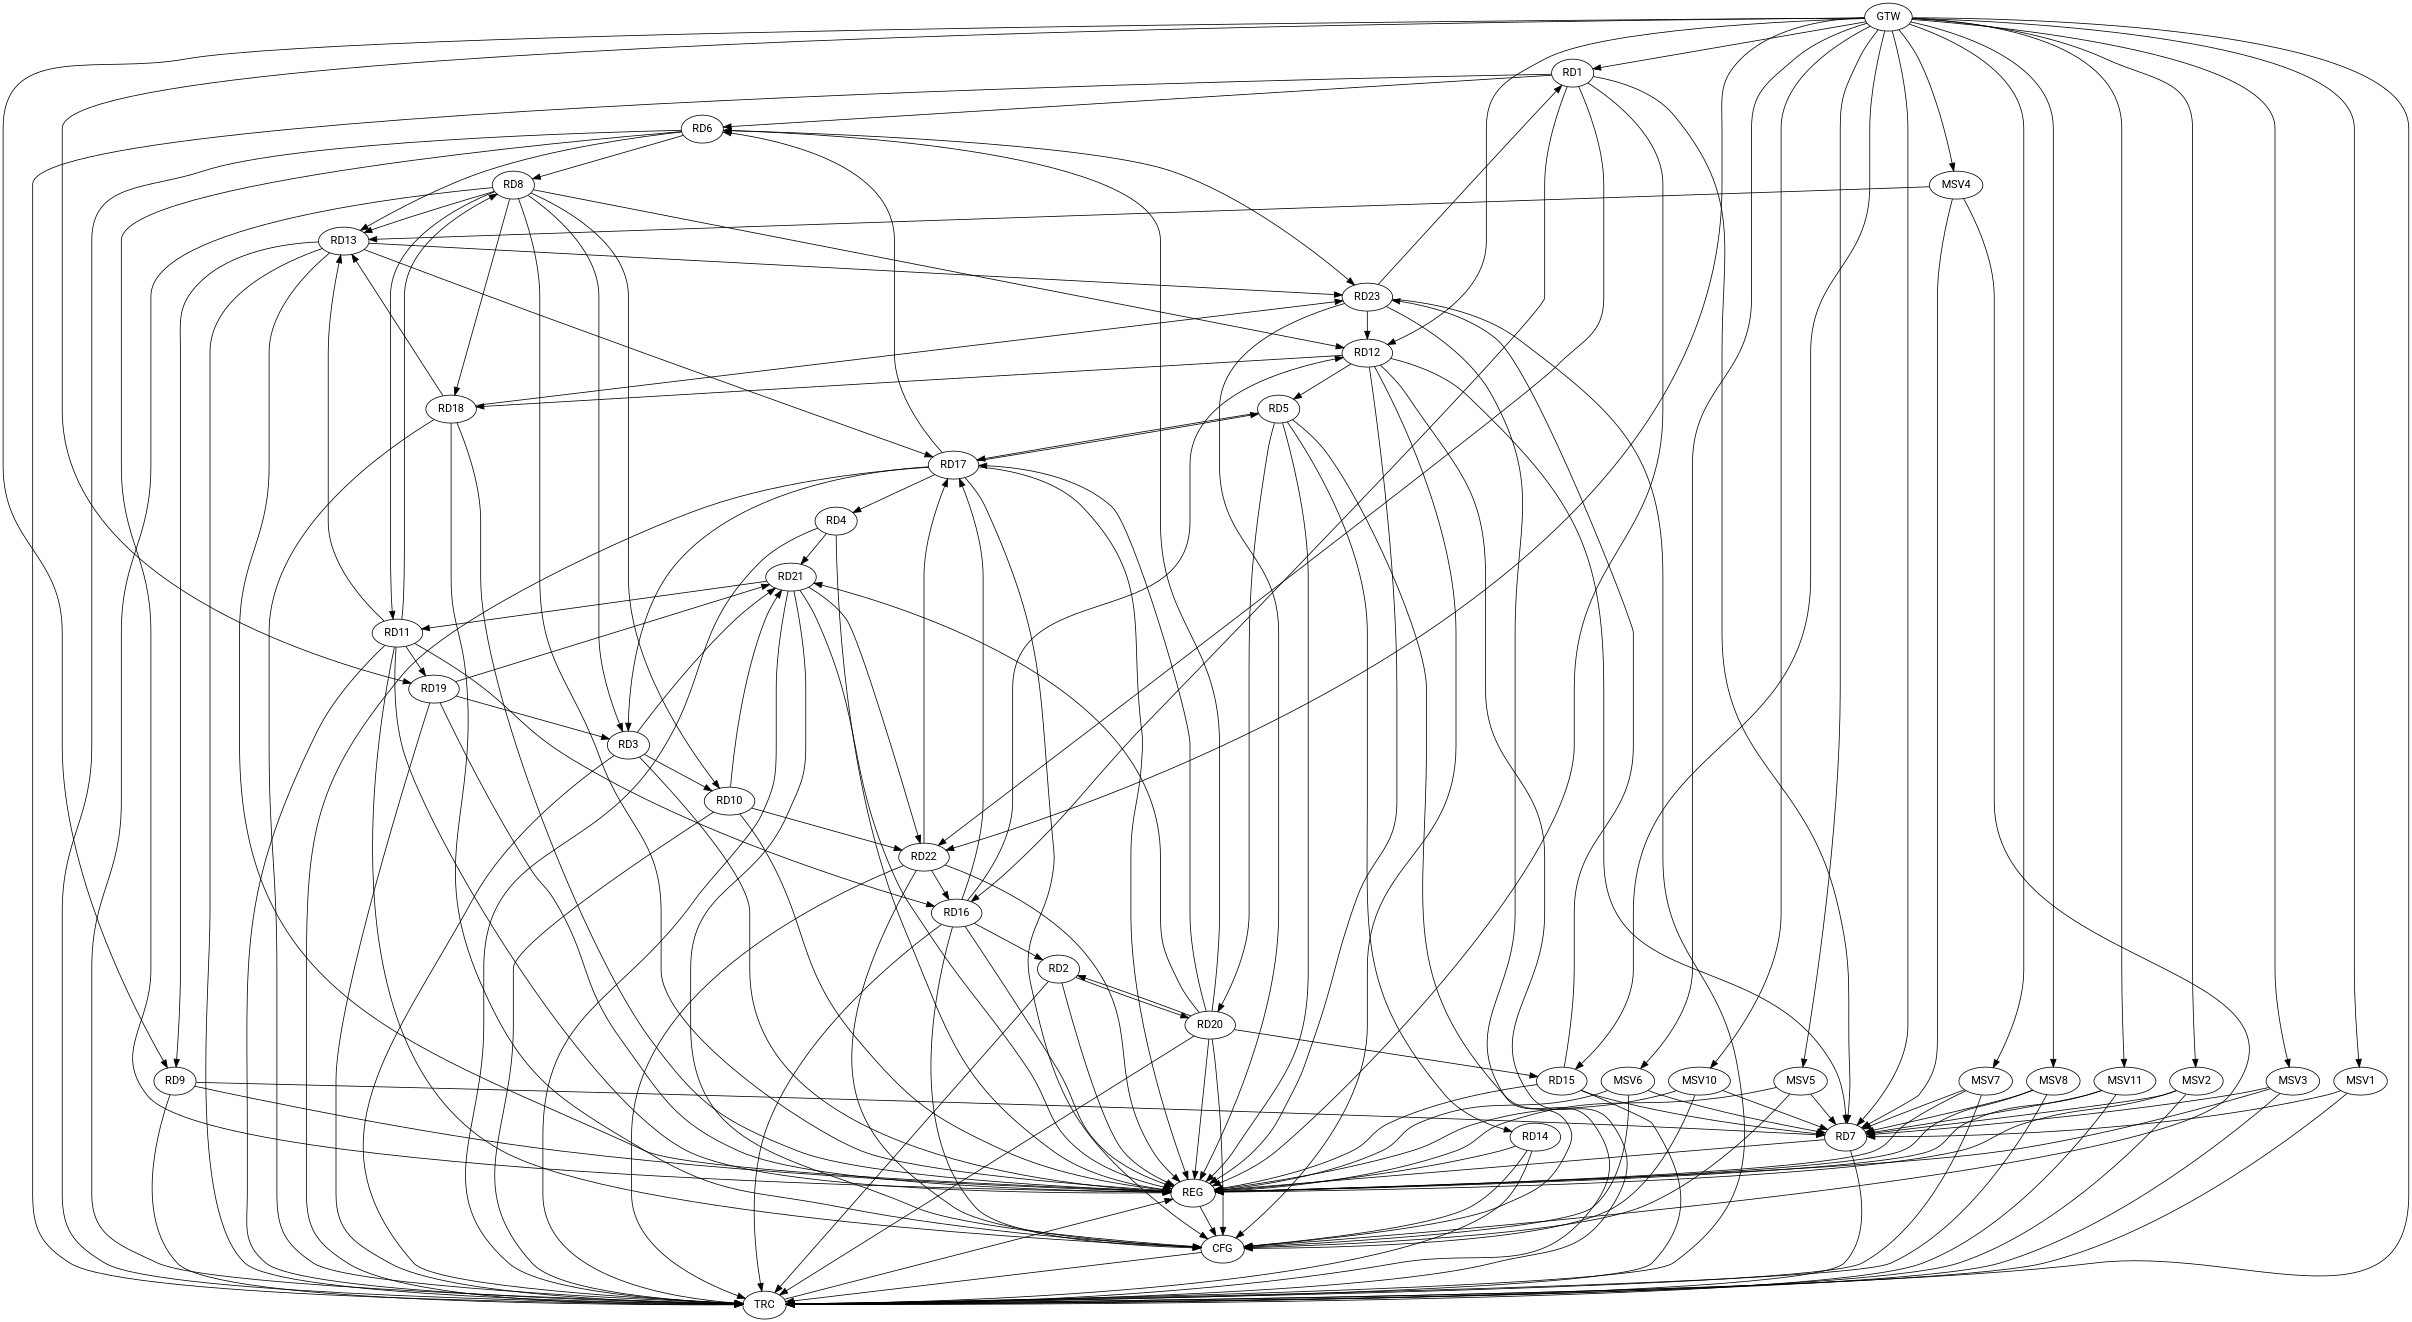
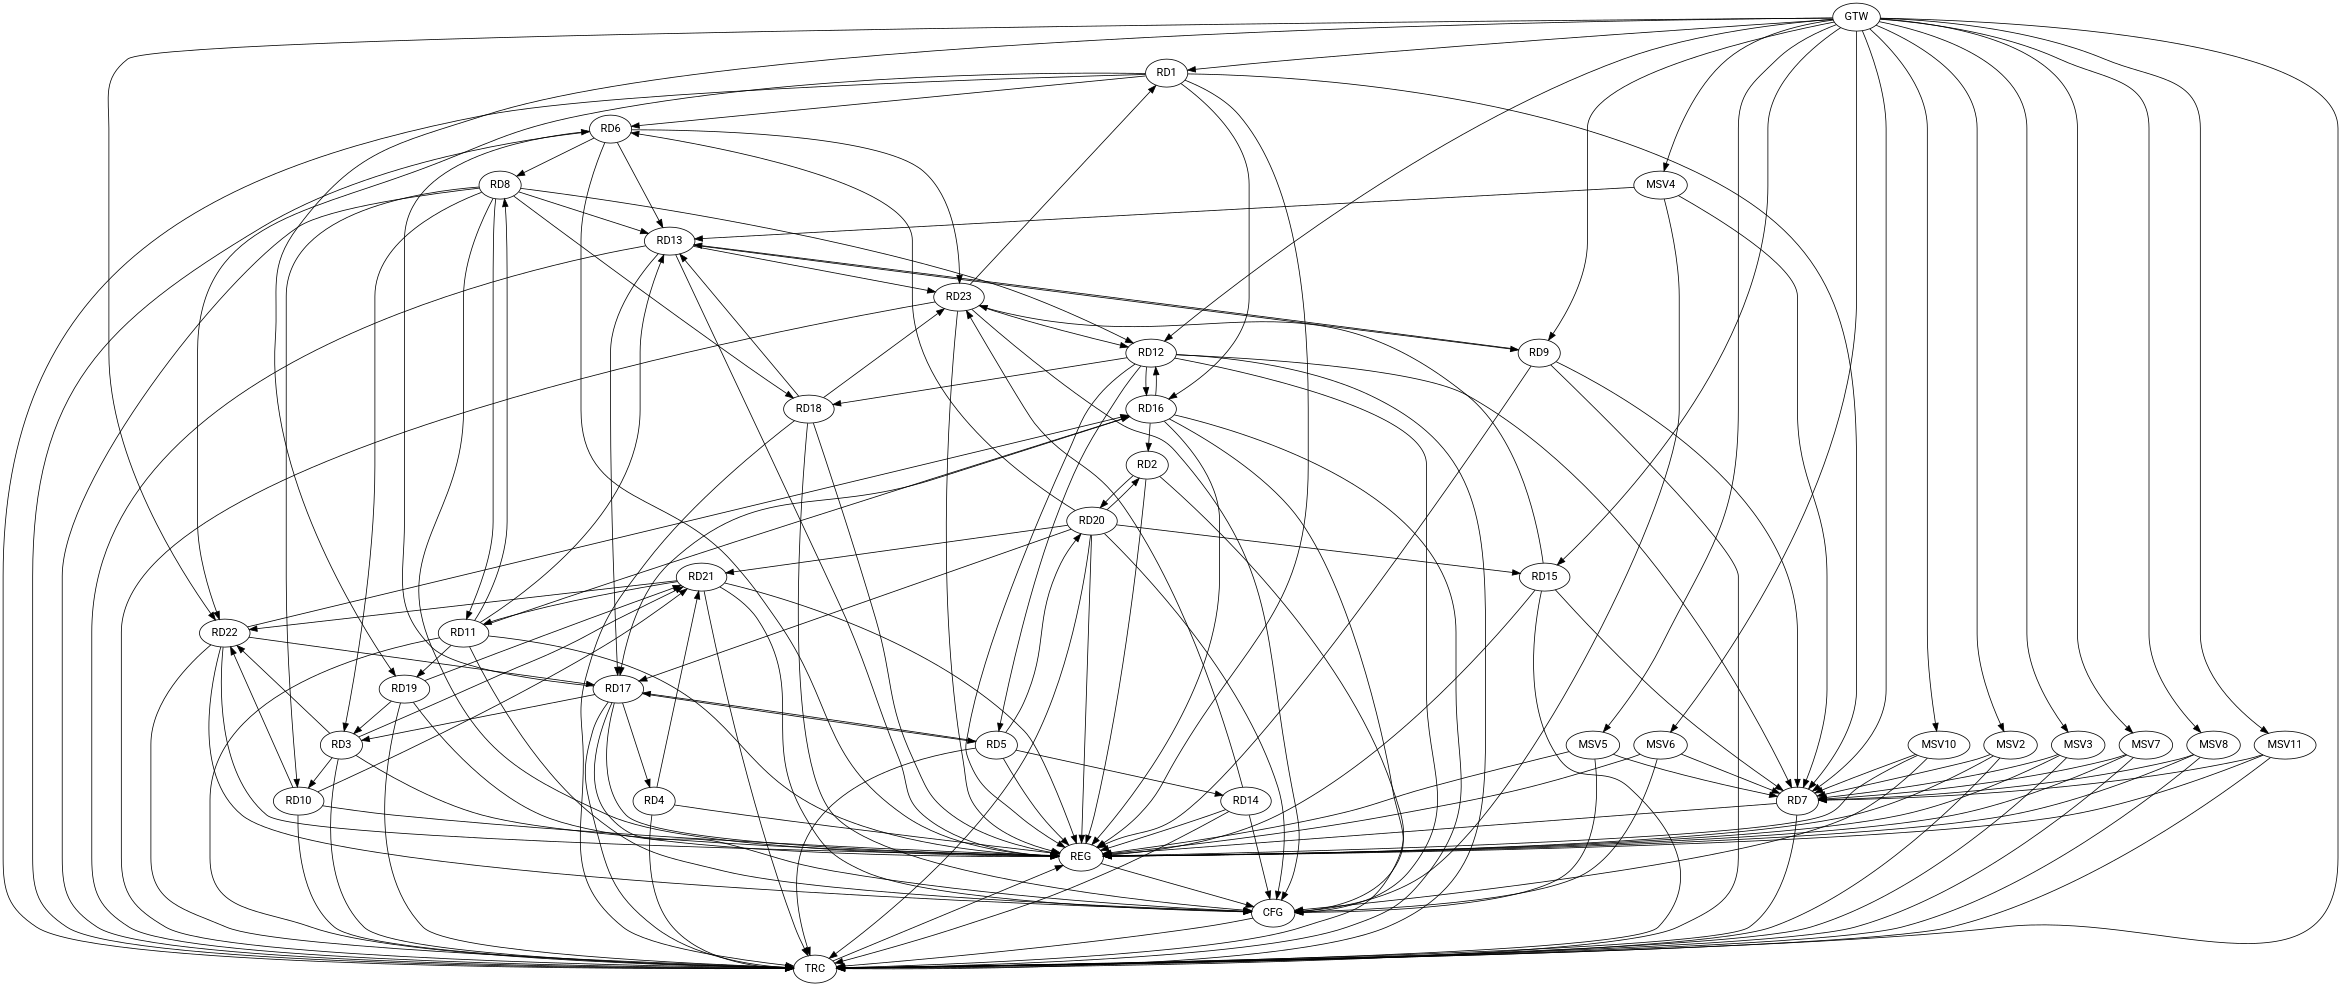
edge "RD9" -> "RD13": added
edge "RD12" -> "RD16": added
edge "RD14" -> "RD23": added
edge "RD3" -> "RD22": added
node "MSV1": removed
